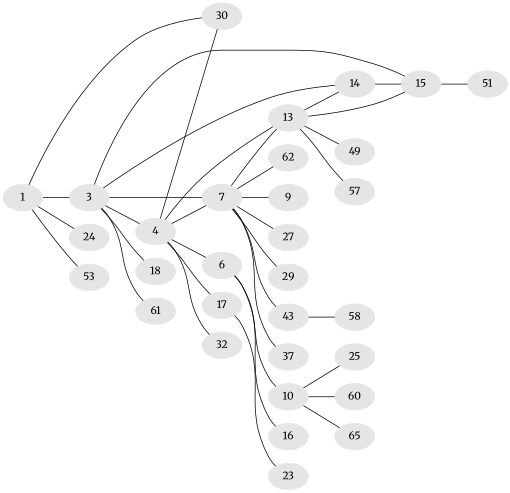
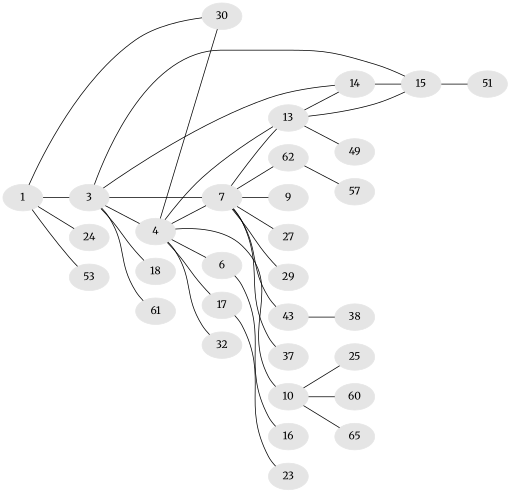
edge "13" -- "57": now "62" -- "57"
node "58": label "58" -> "38"
edge "6" -- "10": now "4" -- "10"
